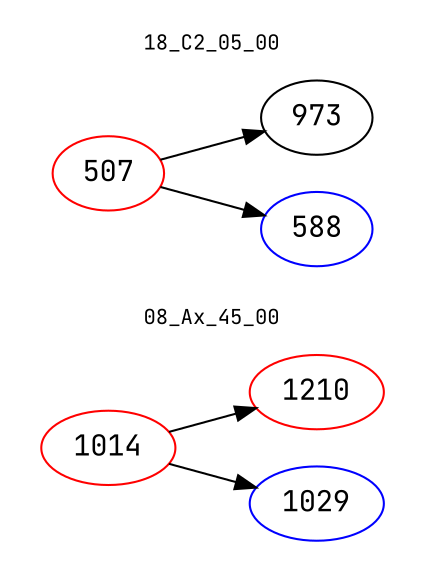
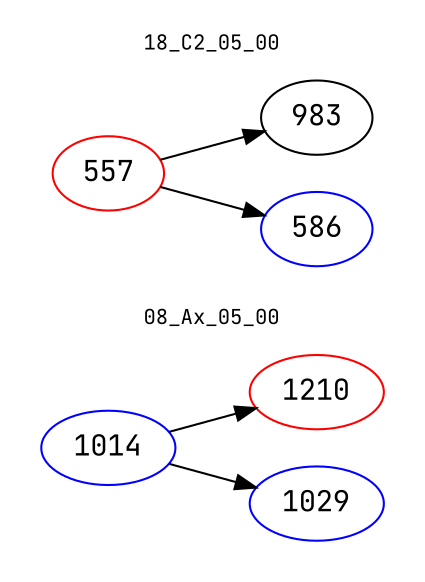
node "973": label "973" -> "983"
node "507": label "507" -> "557"
node "588": label "588" -> "586"
cluster "08_Ax_45_00": label "08_Ax_45_00" -> "08_Ax_05_00"
node "1014": color red -> blue
